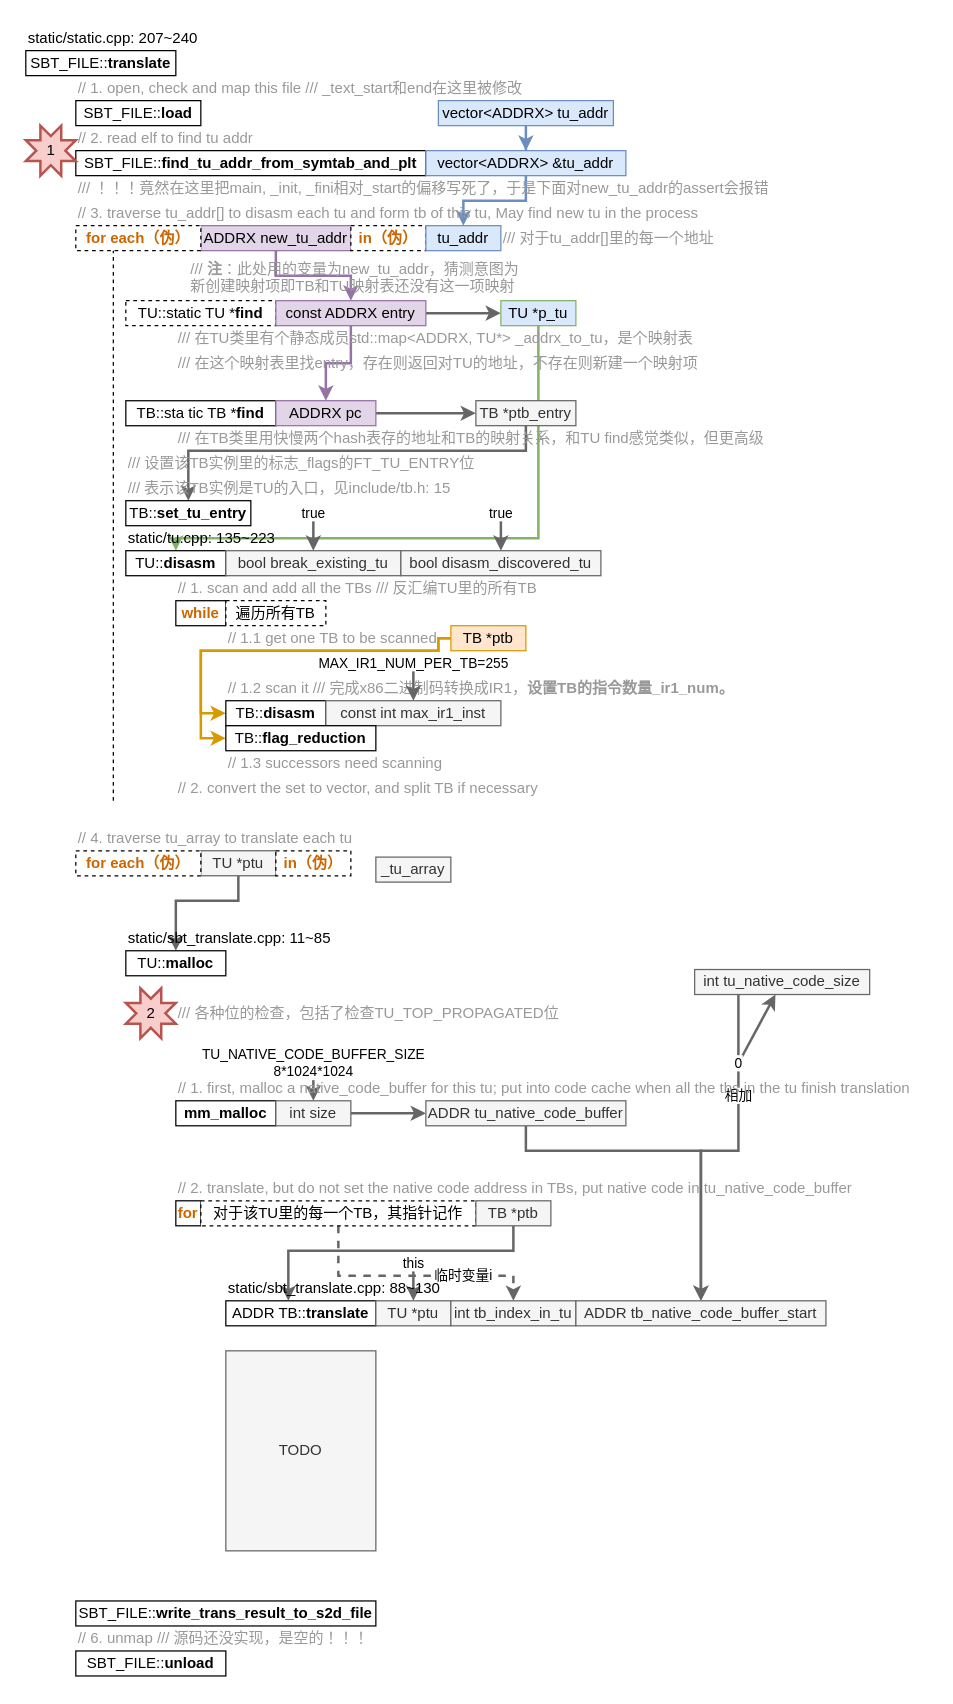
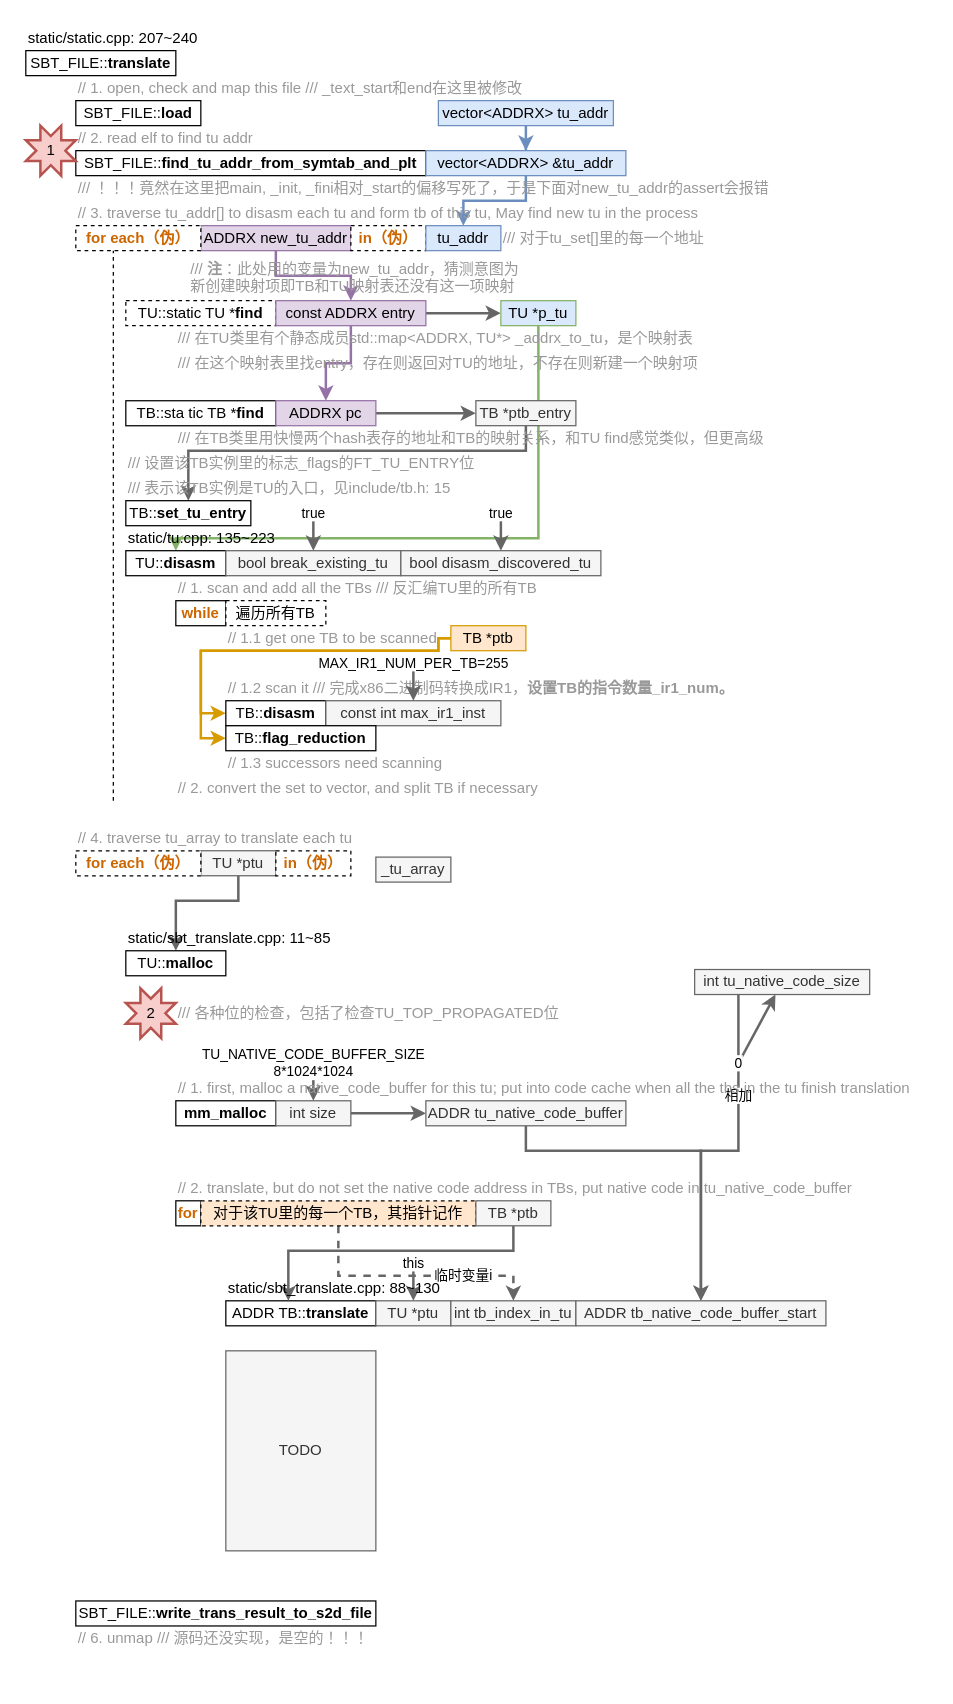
node "/// 对于tu_addr[]里的每一个地址": label "/// 对于tu_addr[]里的每一个地址" -> "/// 对于tu_set[]里的每一个地址"
node "对于该TU里的每一个TB，其指针记作": fillcolor #ffffff -> #ffe6cc
node "SBT_FILE::unload": removed
